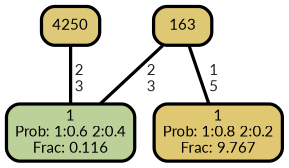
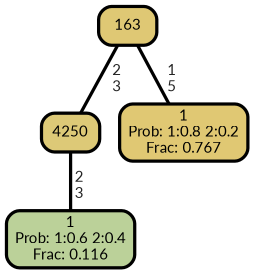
edge "163" -- "1 Prob: 1:0.6 2:0.4 Frac: 0.116": now "163" -- "4250"
node "1 Prob: 1:0.8 2:0.2 Frac: 9.767": label "1 Prob: 1:0.8 2:0.2 Frac: 9.767" -> "1 Prob: 1:0.8 2:0.2 Frac: 0.767"
